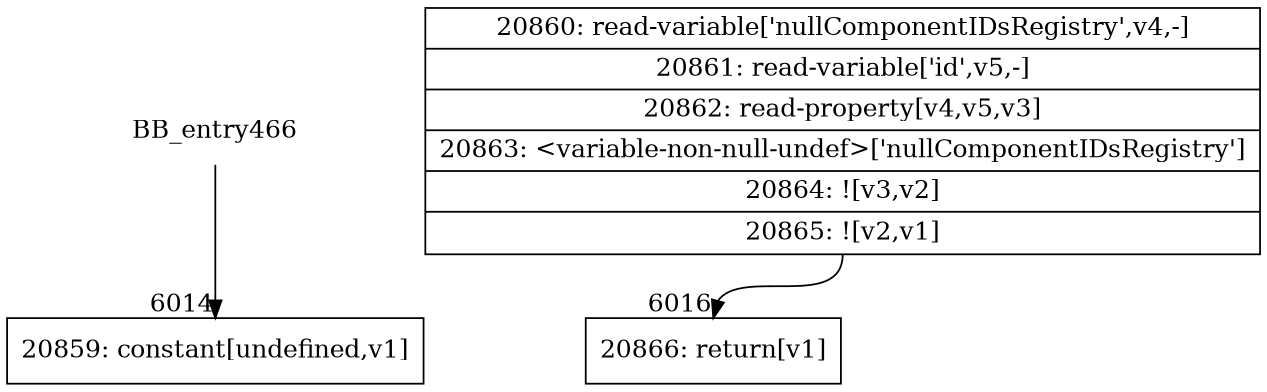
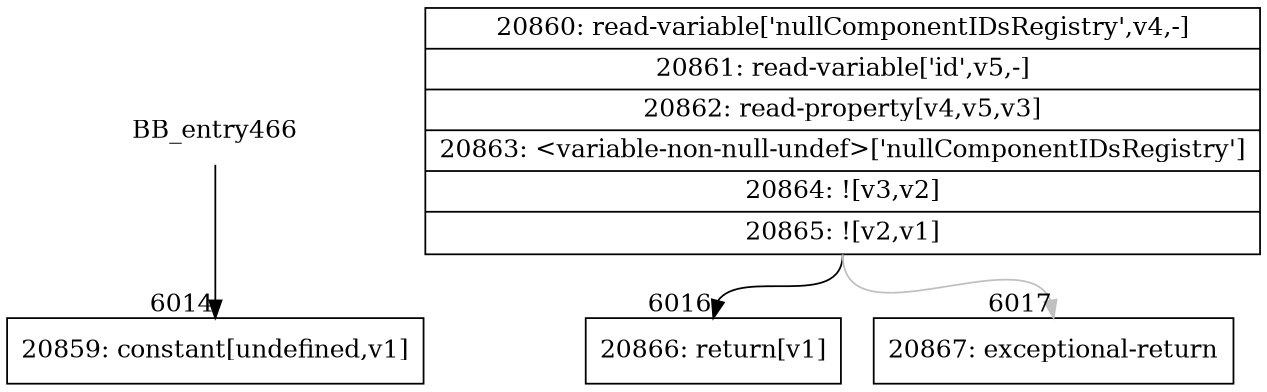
node "20867: exceptional-return": added
